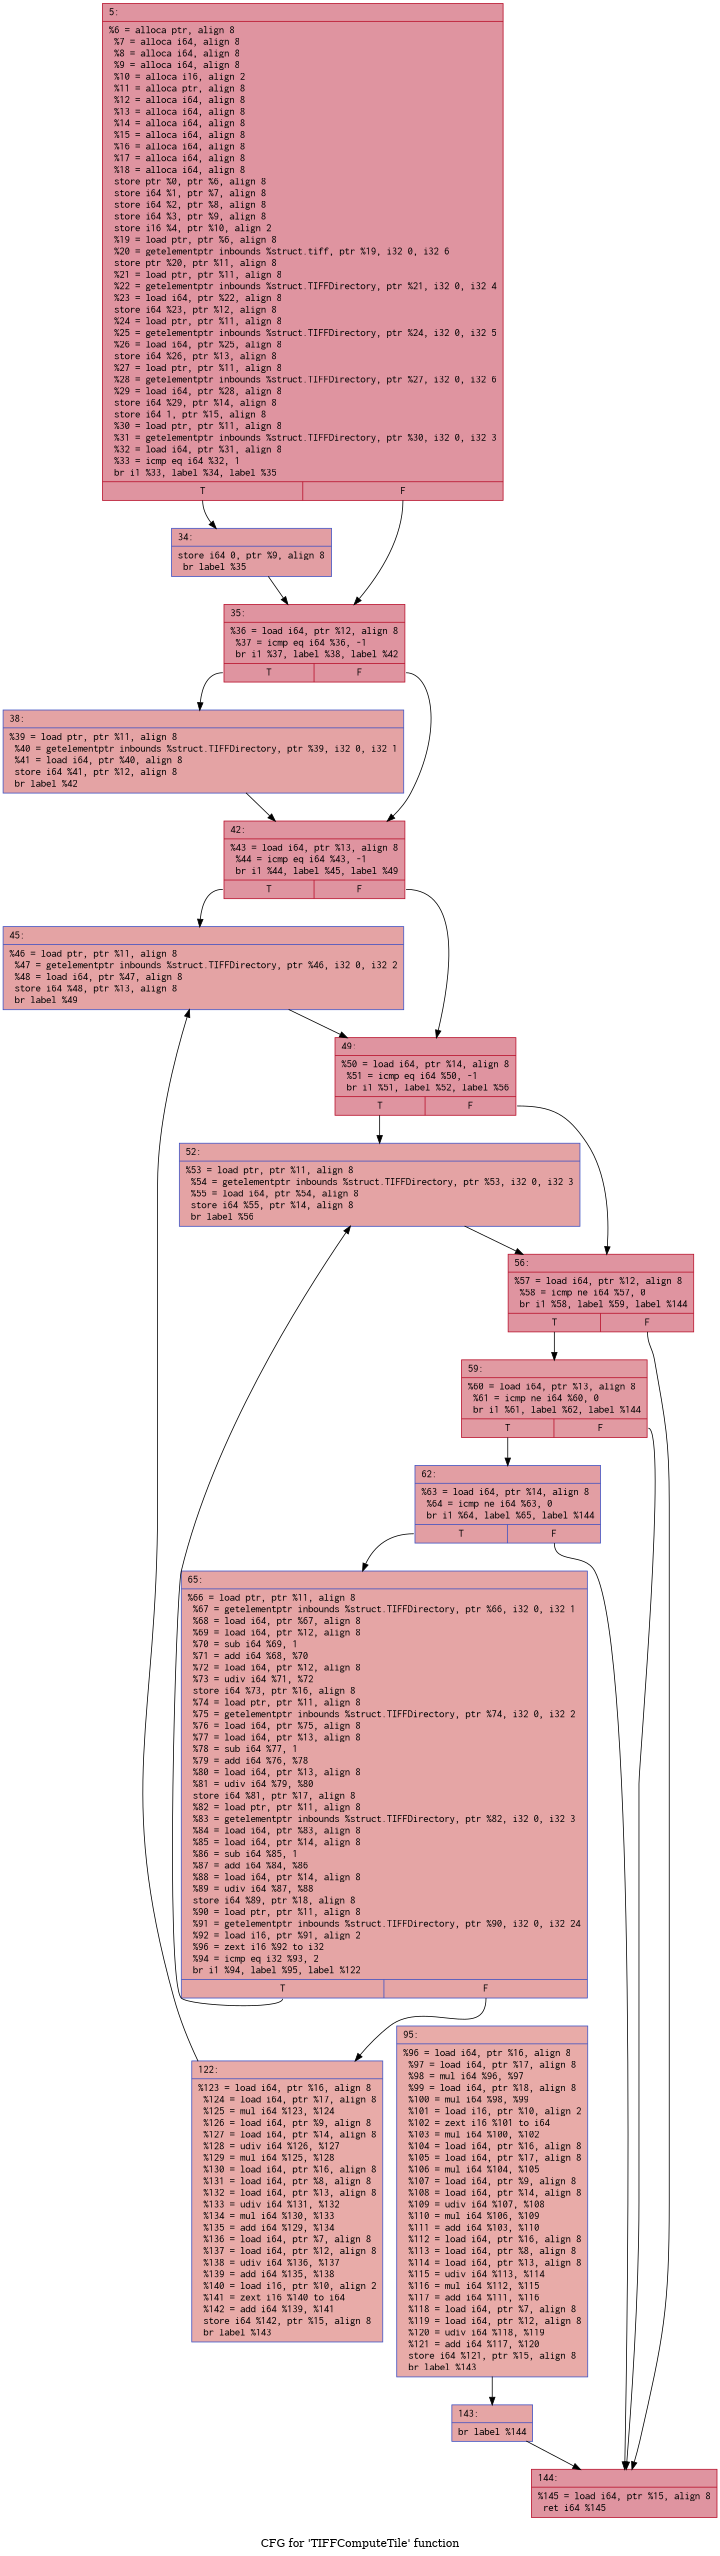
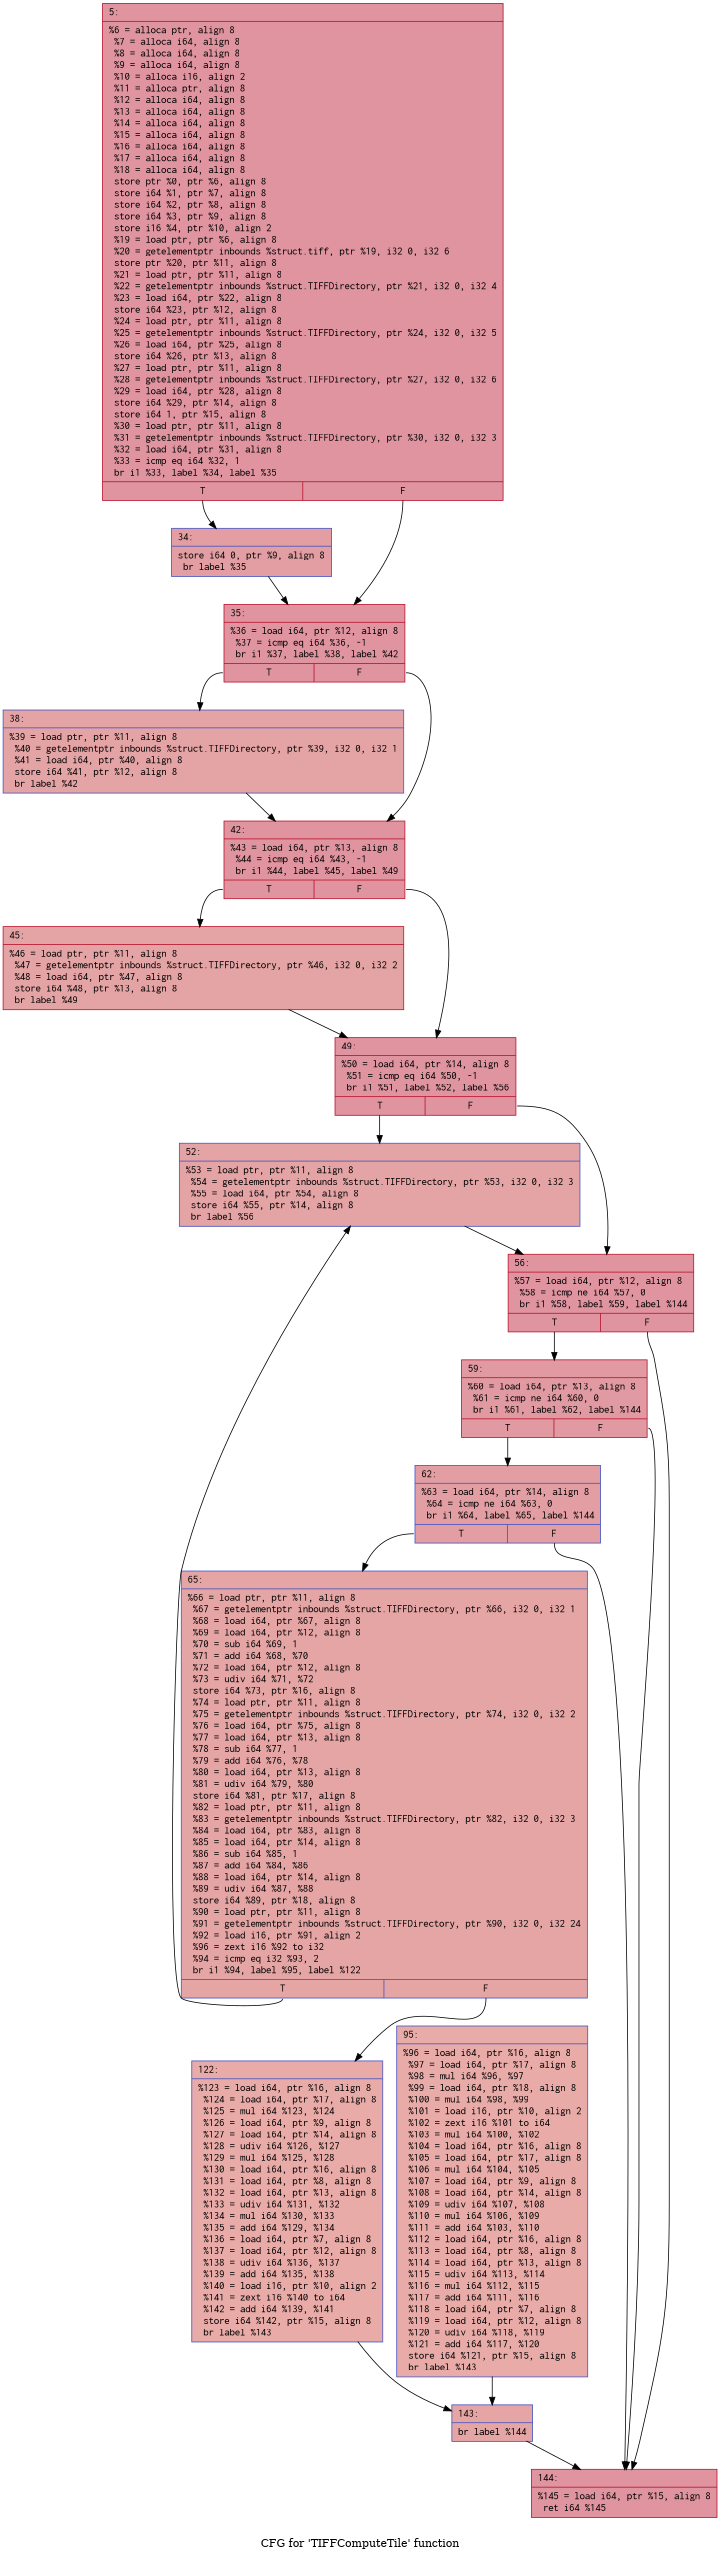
node "45:": color #3d50c3ff -> #b70d28ff
edge "122:" -> "45:": now "122:" -> "143:"
